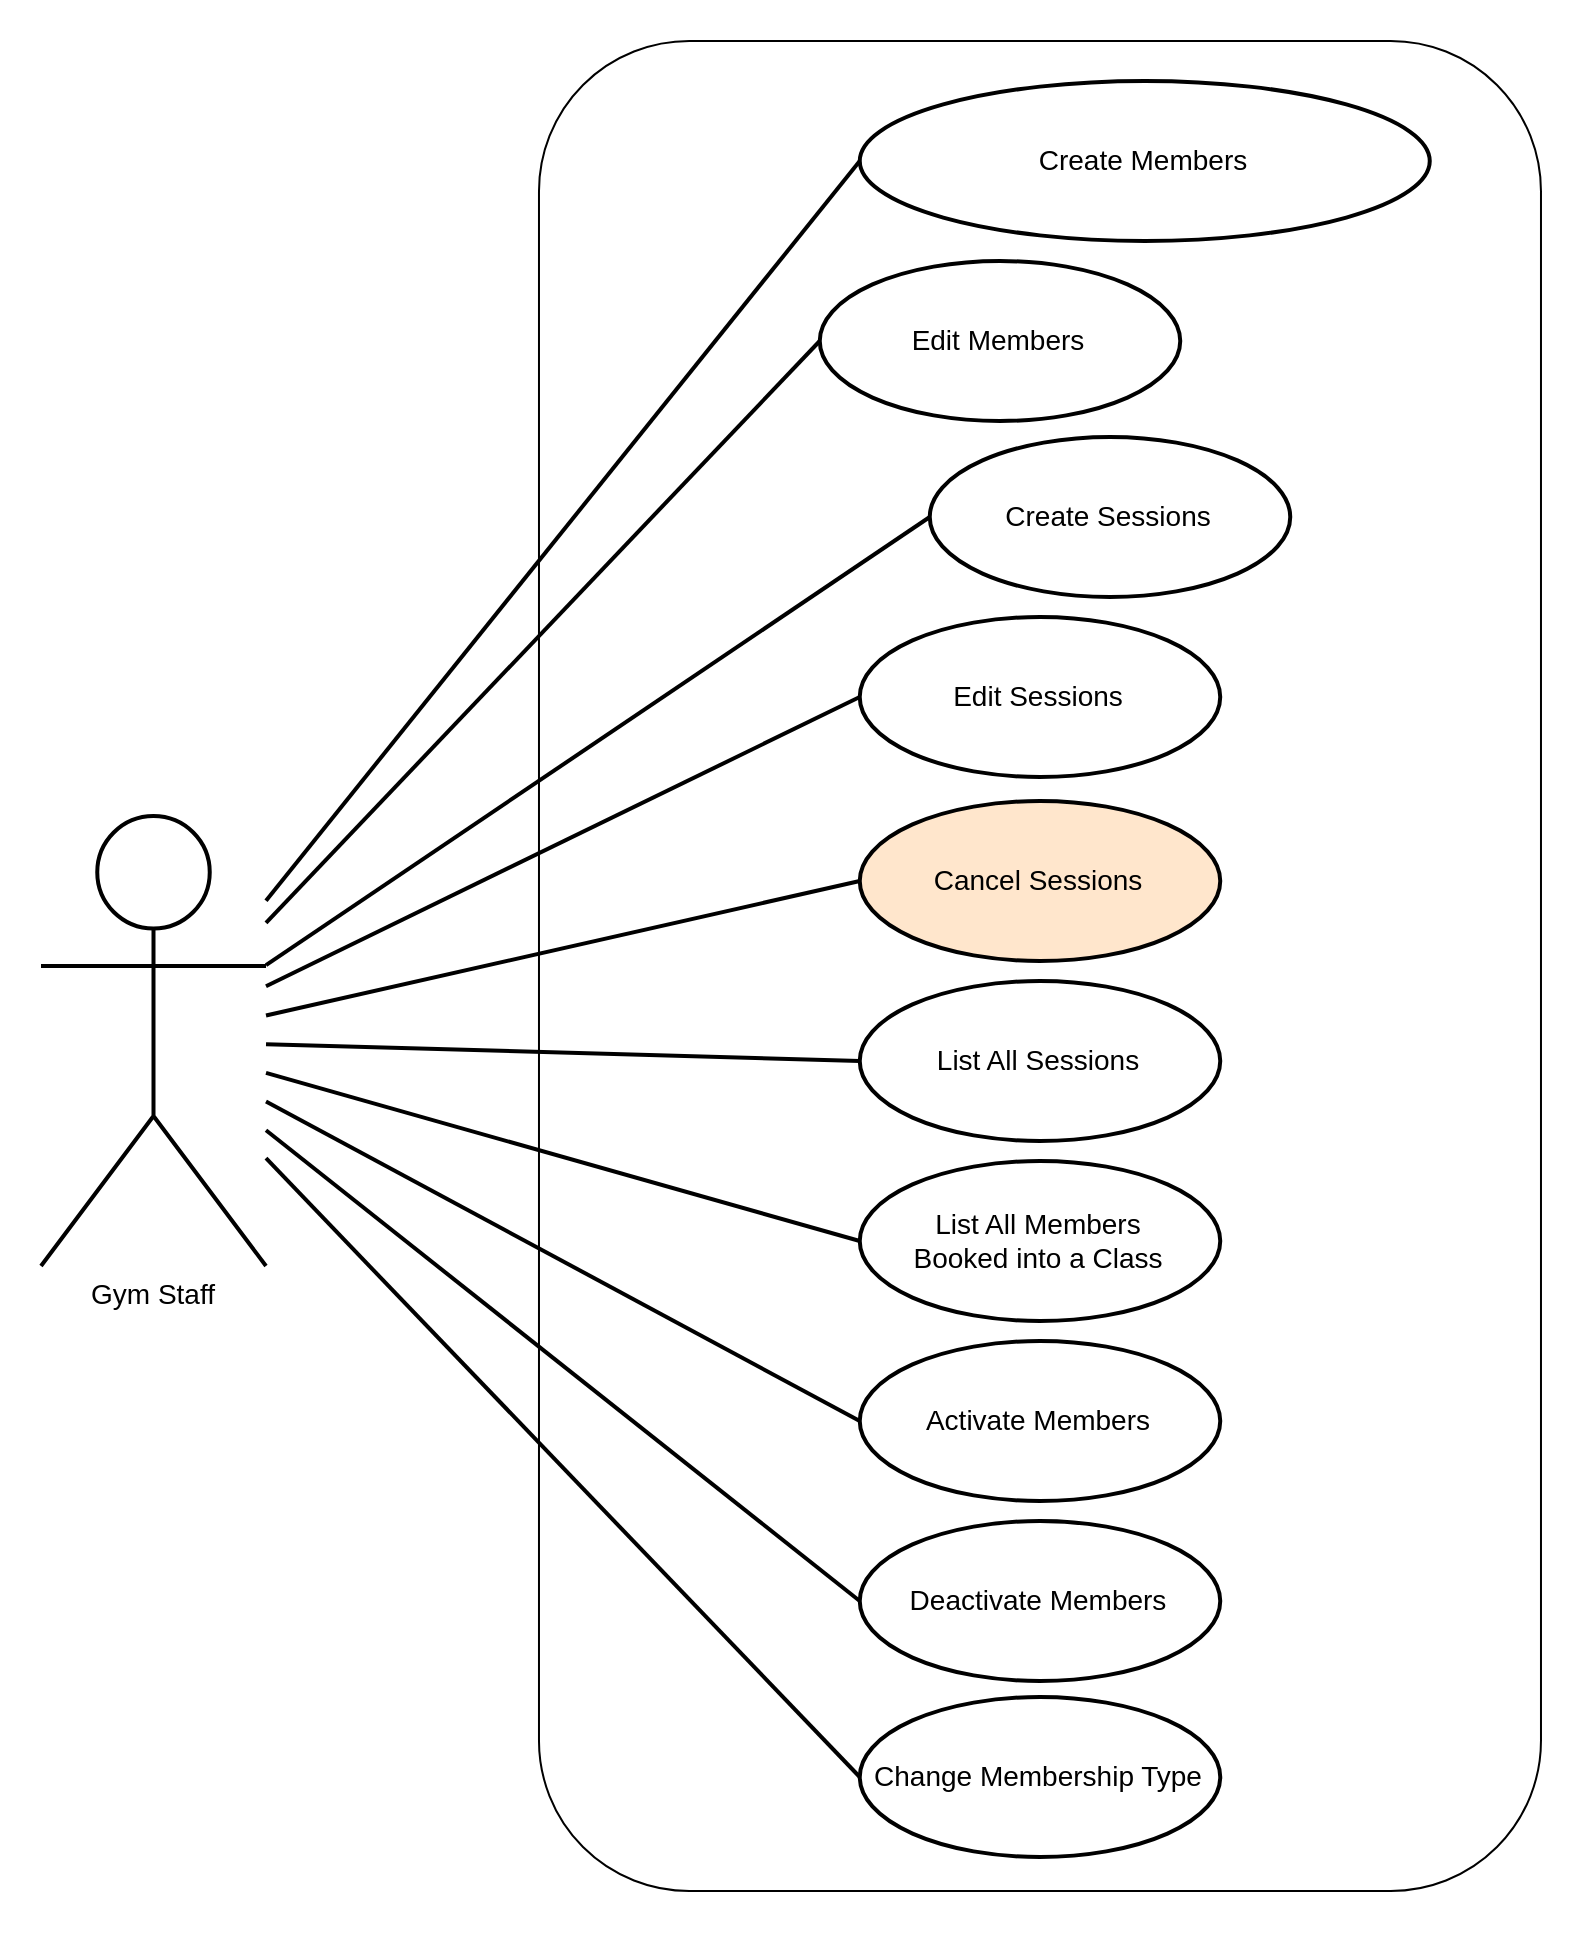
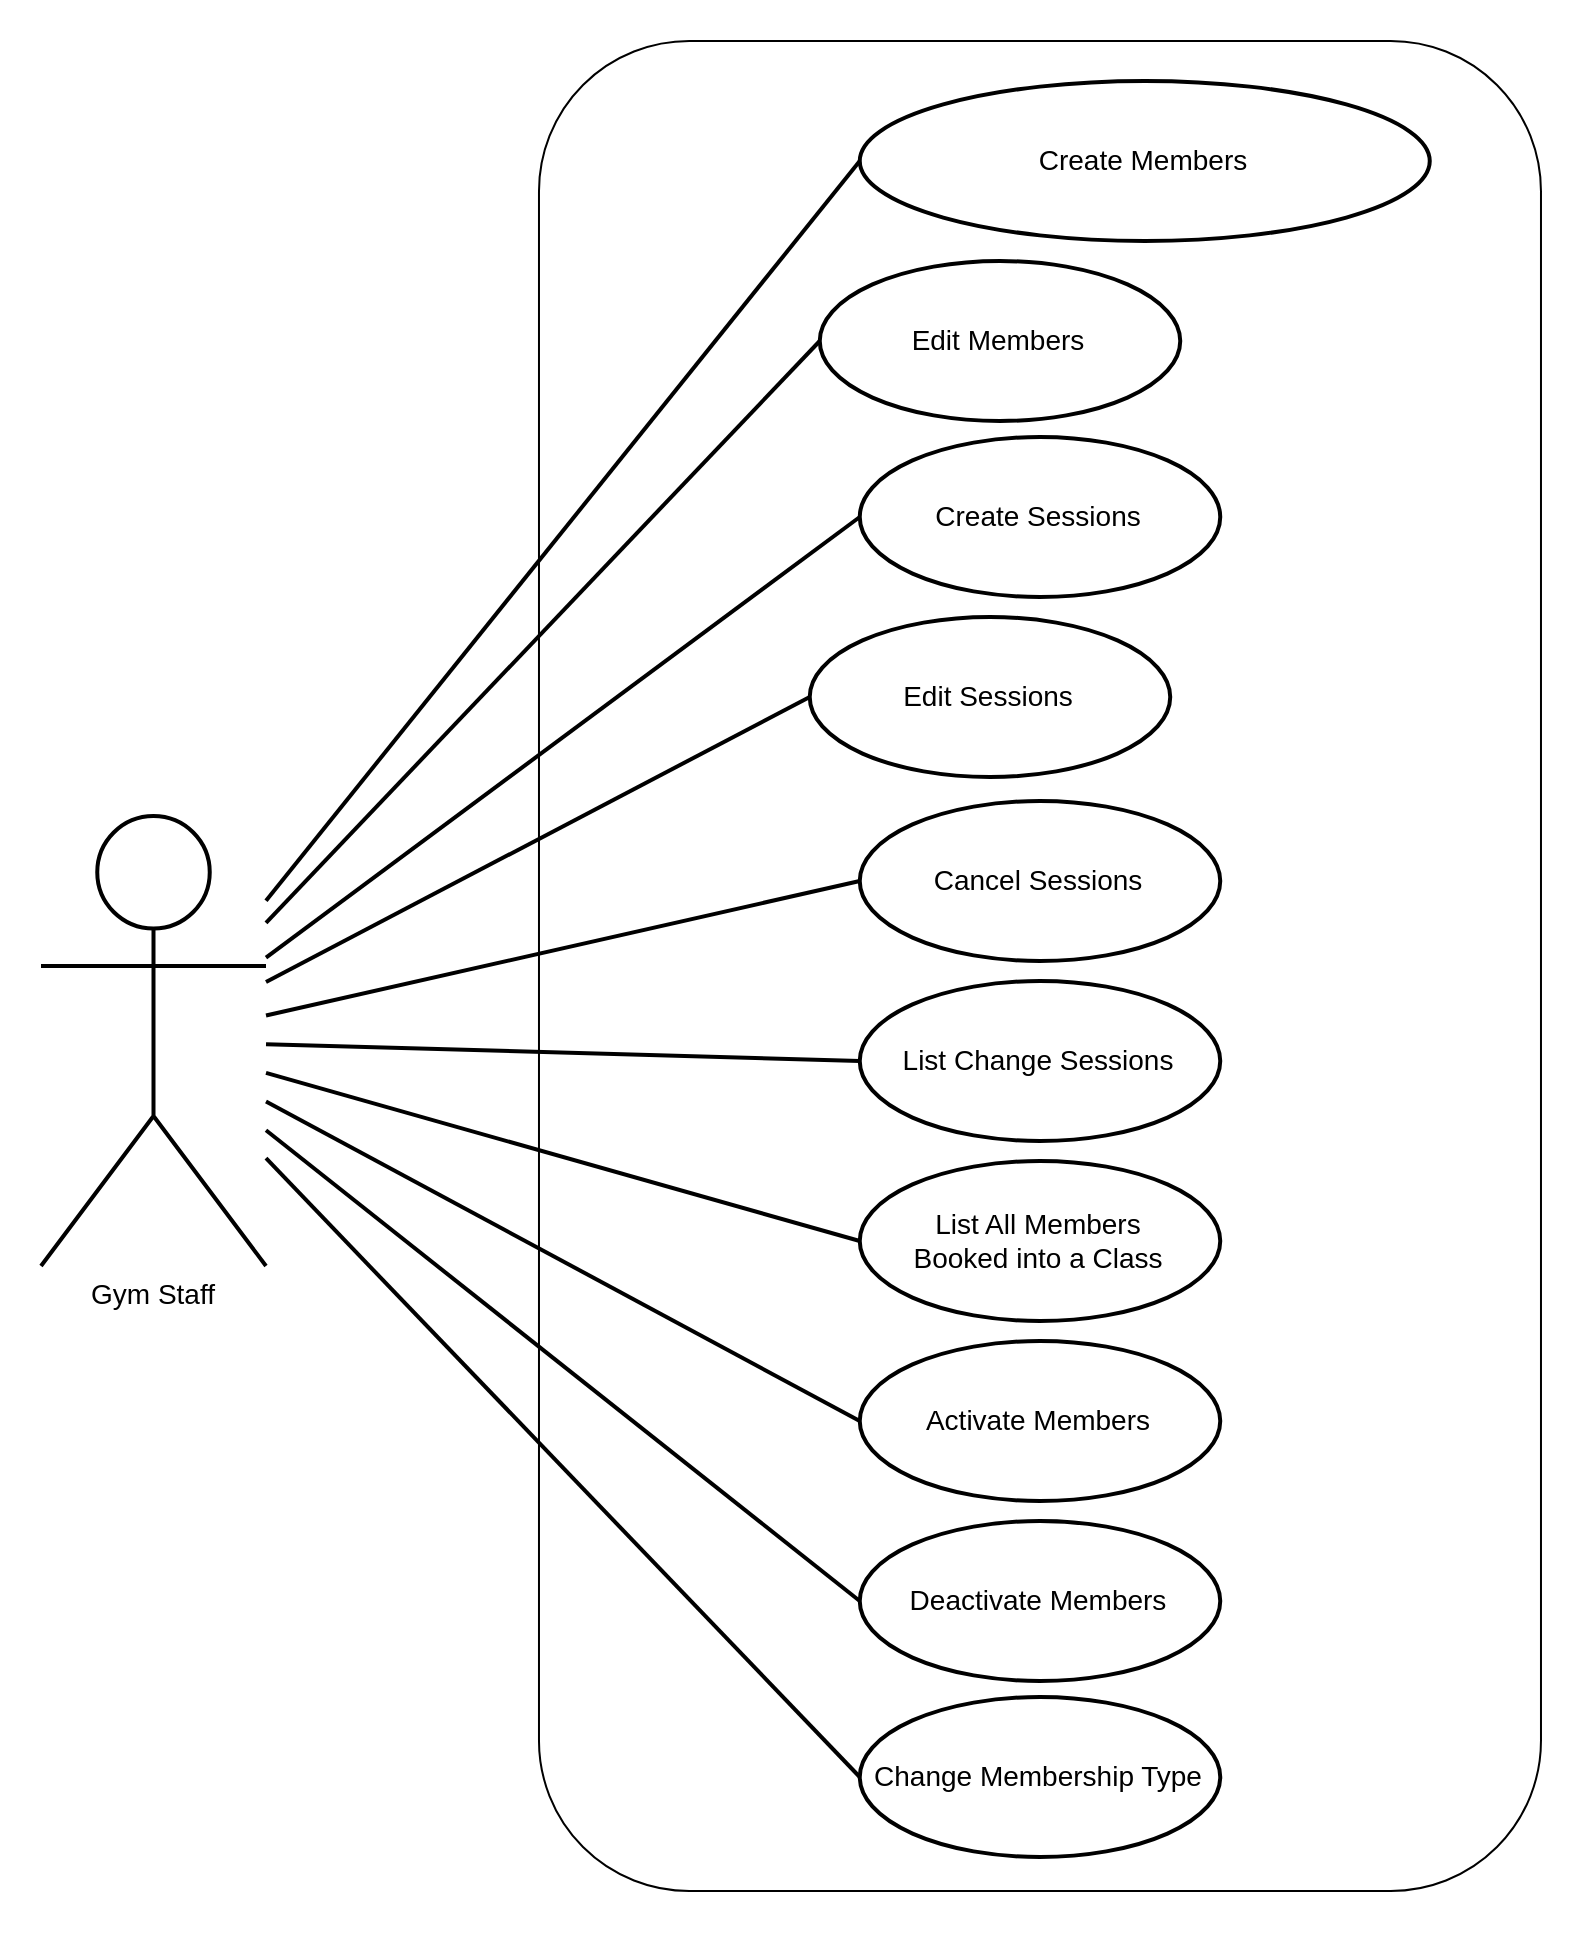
node "Create Sessions": moved (1110, 517) -> (1040, 517)
node "Edit Sessions": moved (1040, 697) -> (990, 697)
node "Cancel Sessions": fillcolor #ffe6cc -> #ffffff
node "List All Sessions": label "List All Sessions" -> "List Change Sessions"
